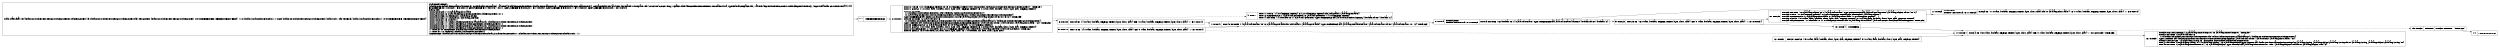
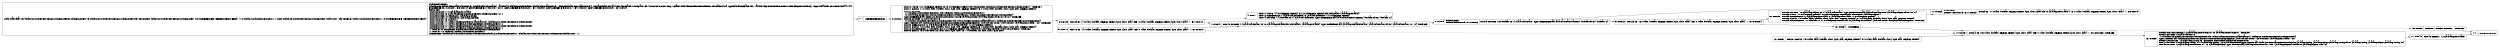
edge "2: 0x0000" -> "4: 0x0011": now "3: 0x000f" -> "4: 0x0011"
node "17: 0x0048": added
